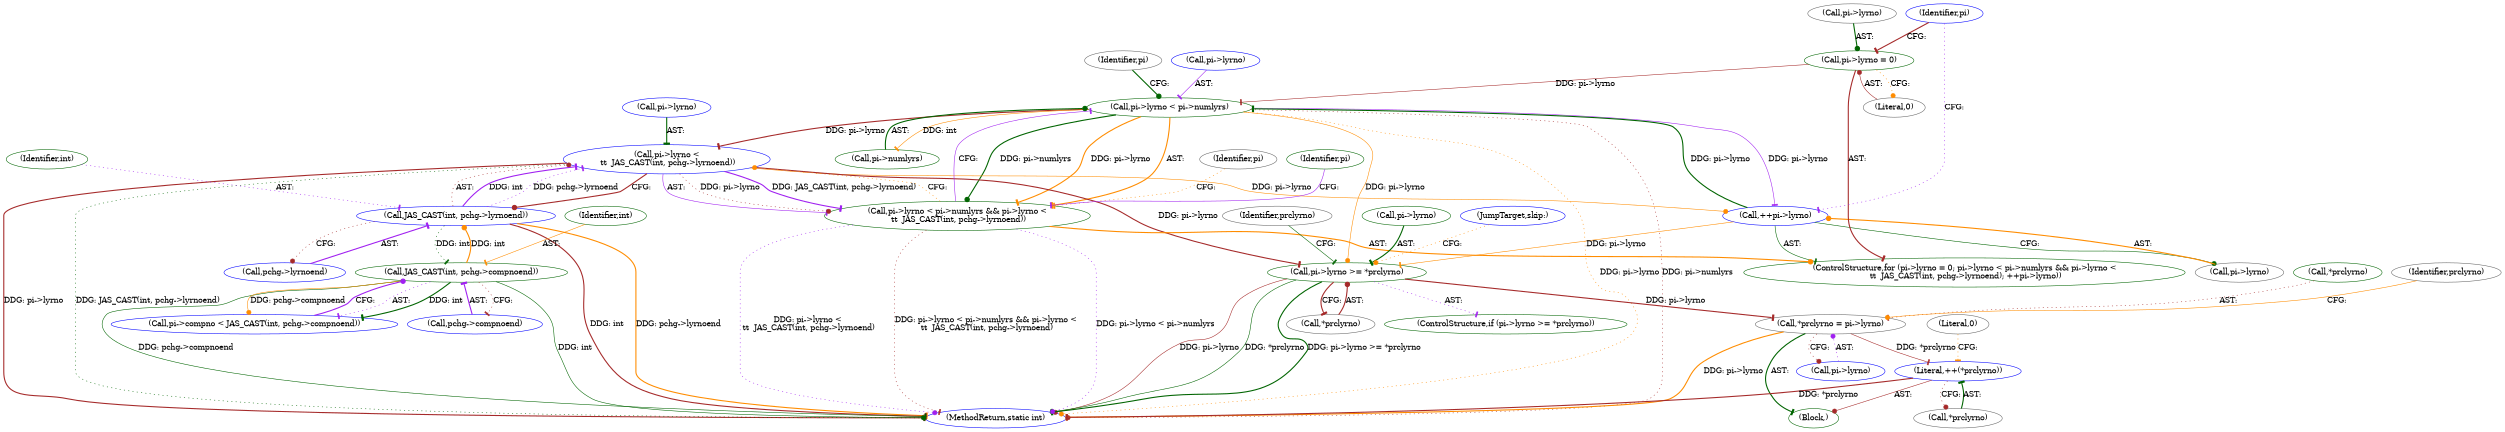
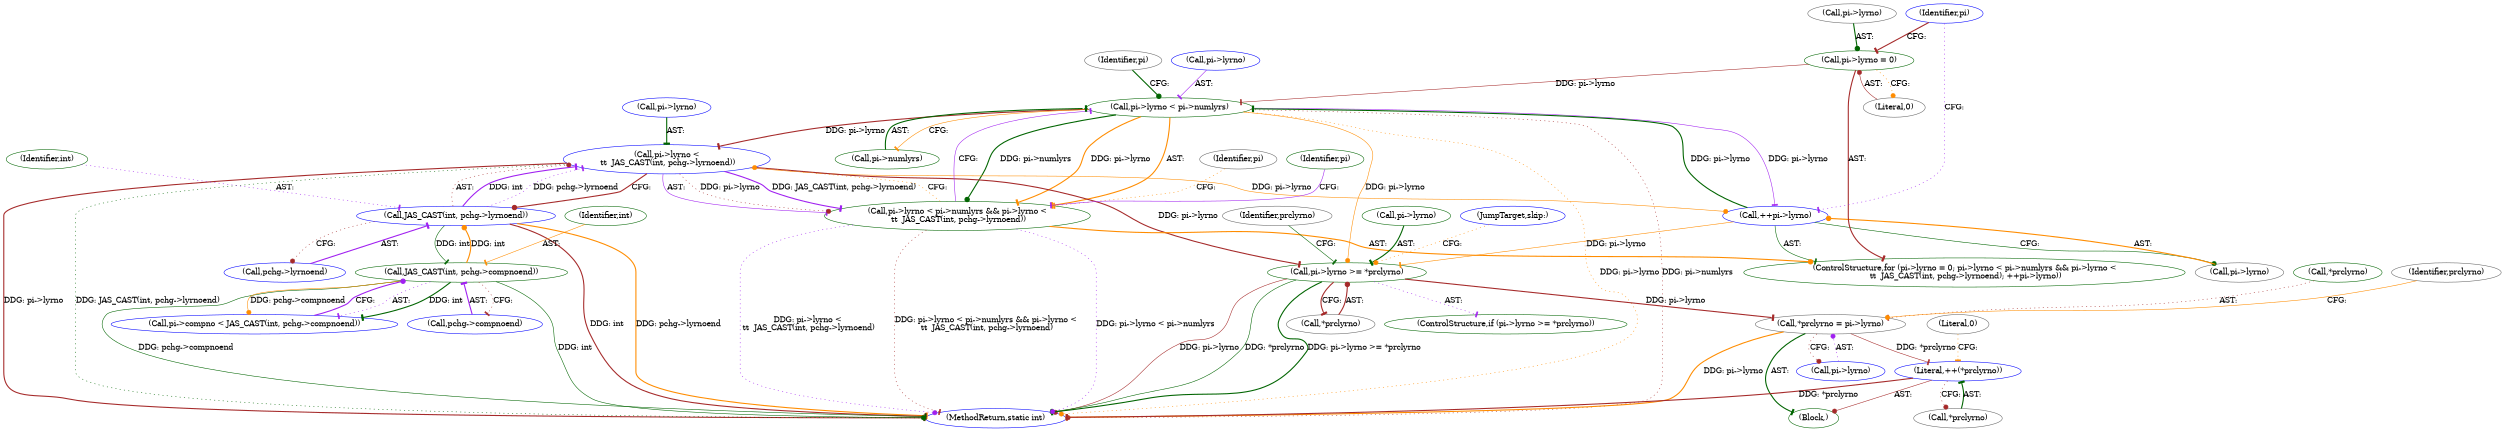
edge "(Call,pi->numlyrs)" -> "(Call,pi->lyrno < pi->numlyrs)": arrowhead dot -> tee
edge "(Call,pi->lyrno < pi->numlyrs)" -> "(Call,pi->numlyrs)": label "DDG: int" -> "CFG: "
edge "(Call,JAS_CAST(int, pchg->lyrnoend))" -> "(Call,JAS_CAST(int, pchg->compnoend))": style dotted -> solid
